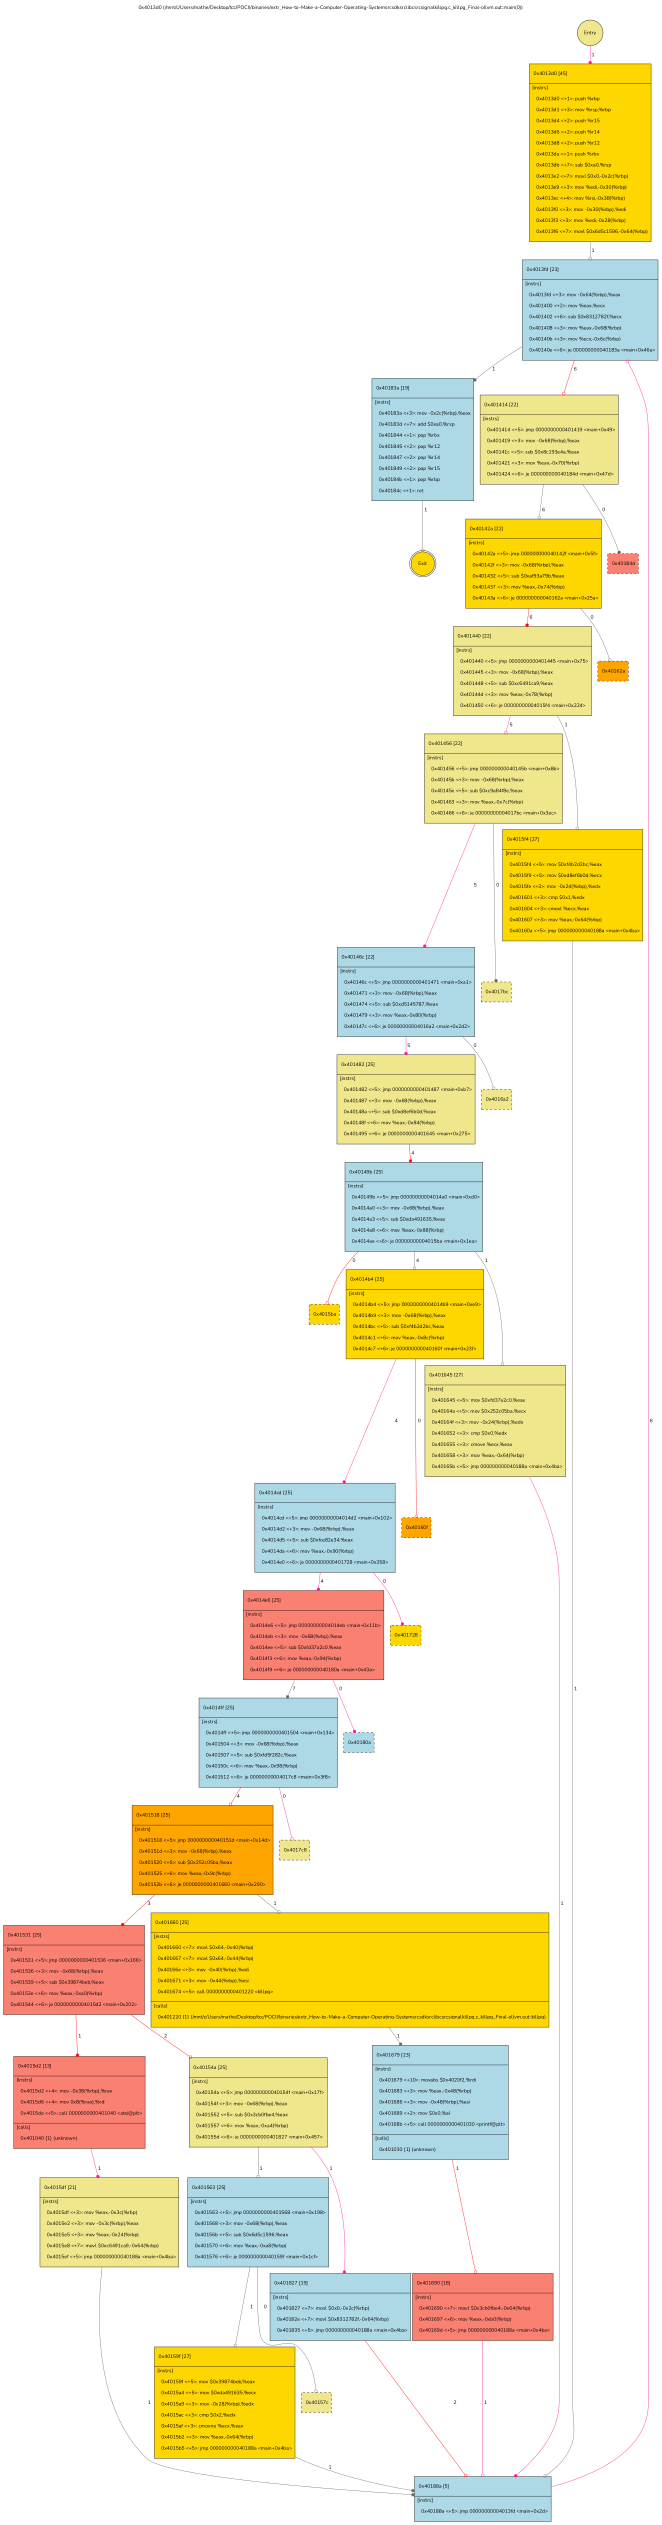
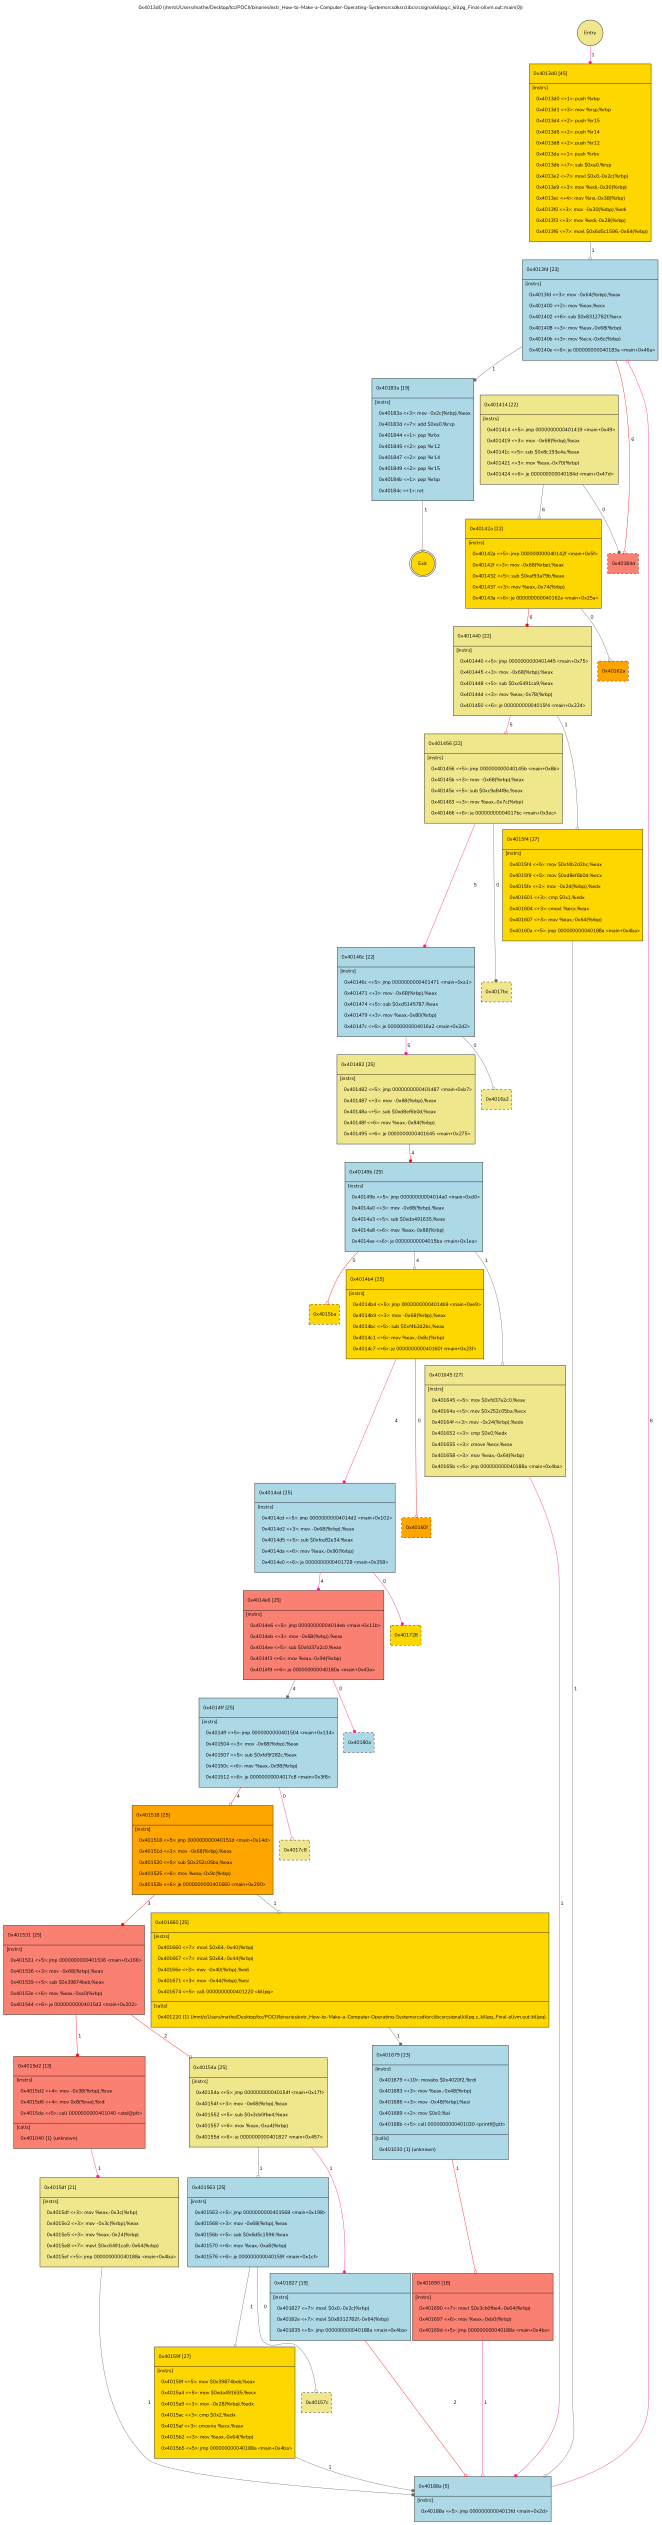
edge "0x4013fd [23]" -> "0x401414 [22]": now "0x4013fd [23]" -> "0x40184d"
edge "0x4014e6 [25]" -> "0x4014ff [25]": label " 7" -> " 4"
